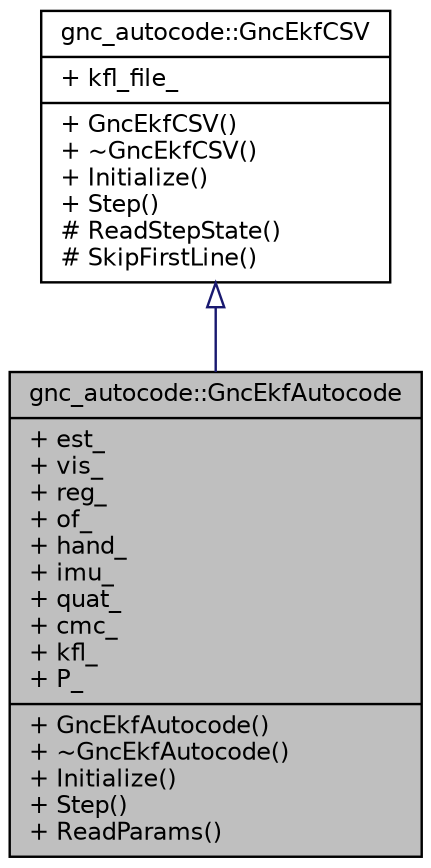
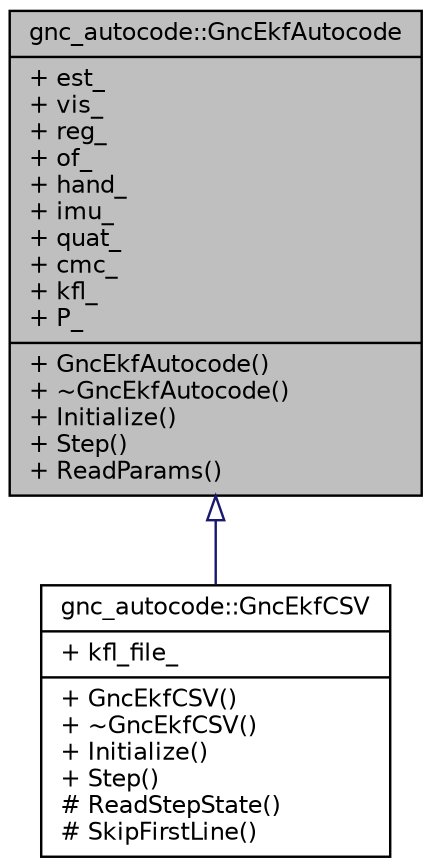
edge "gnc_autocode::GncEkfAutocode" -> "gnc_autocode::GncEkfCSV": reversed
